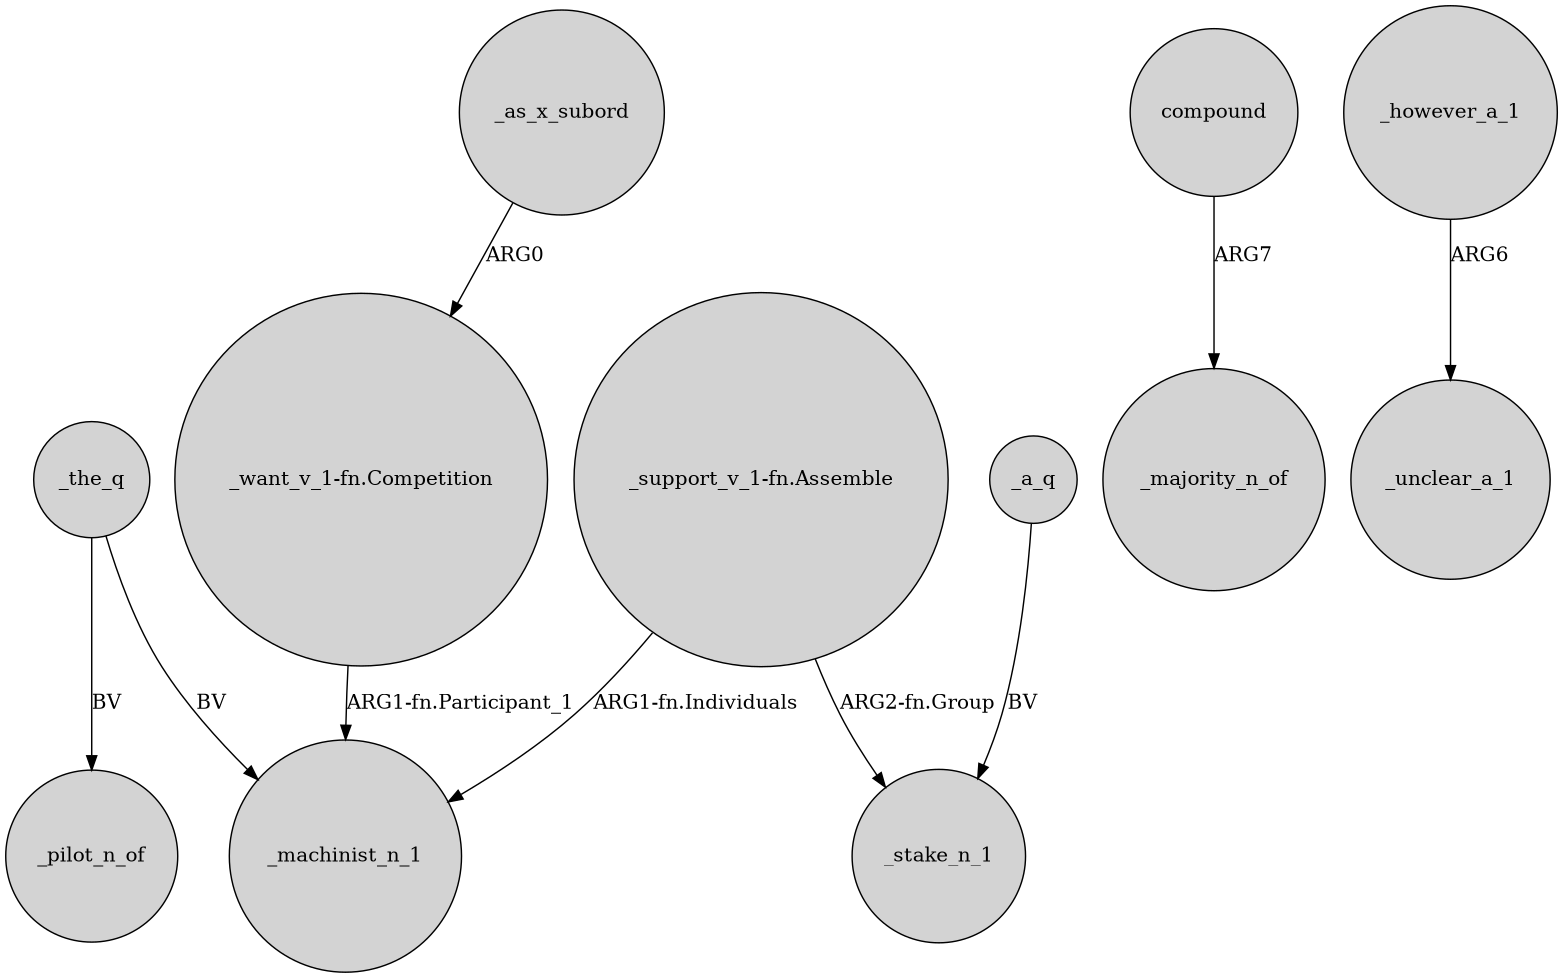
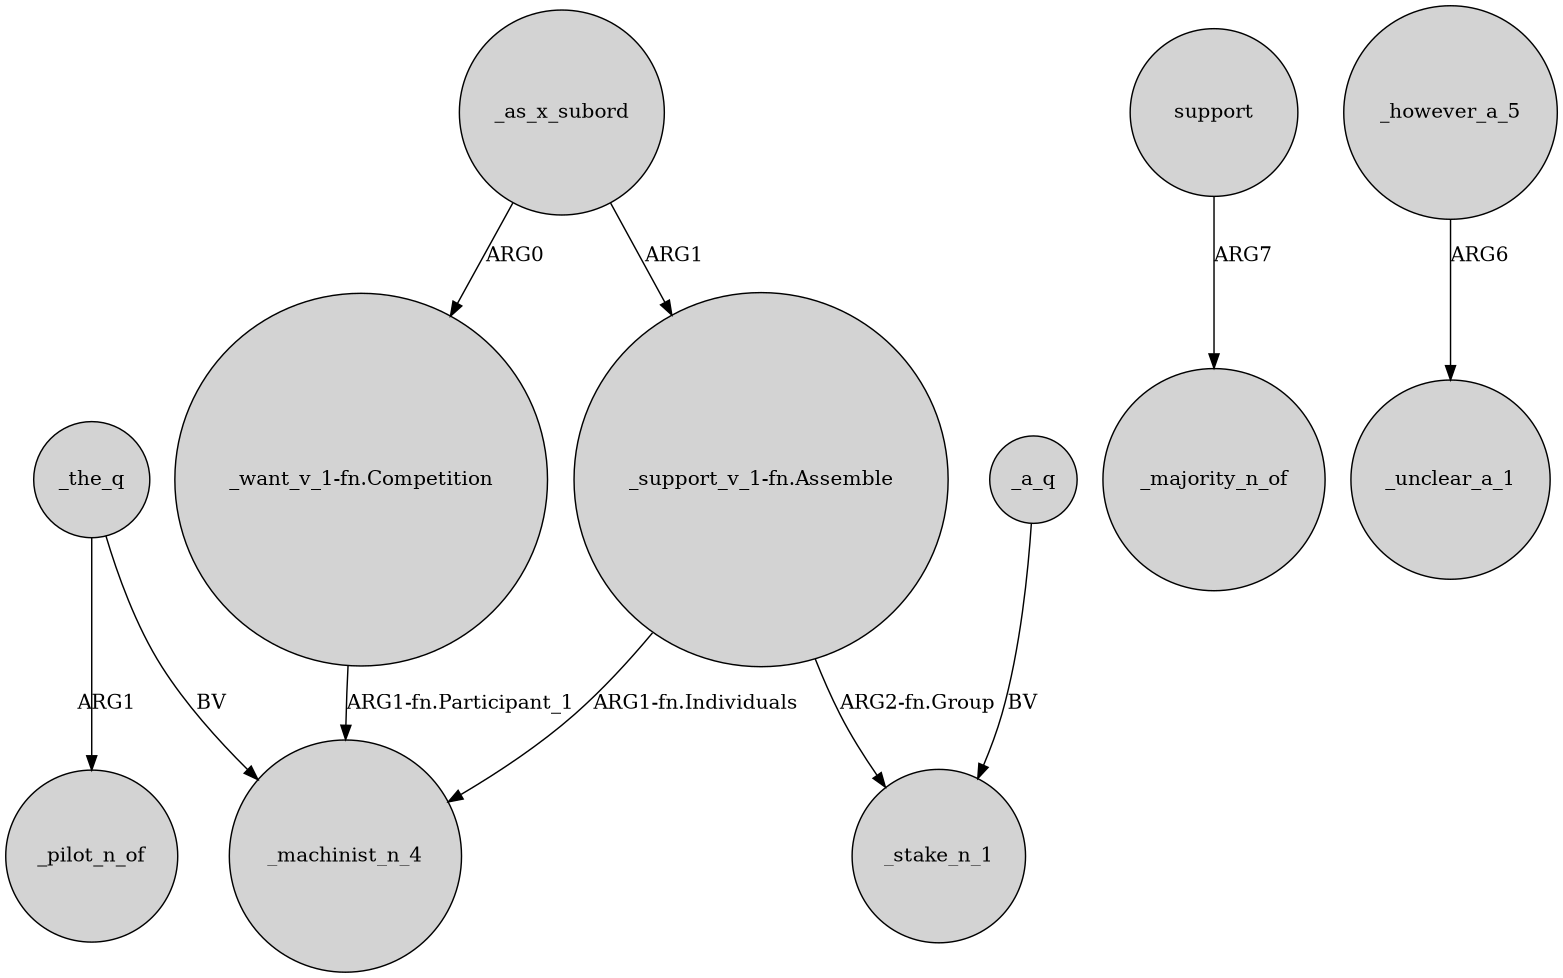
node "compound": label "compound" -> "support"
node "_however_a_1": label "_however_a_1" -> "_however_a_5"
edge "_as_x_subord" -> "_support_v_1-fn.Assemble": added, label "ARG1"
edge "_the_q" -> "_pilot_n_of": label "BV" -> "ARG1"
node "_machinist_n_1": label "_machinist_n_1" -> "_machinist_n_4"
